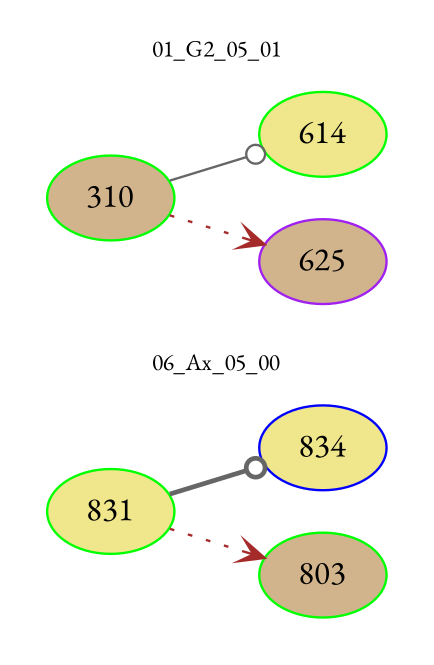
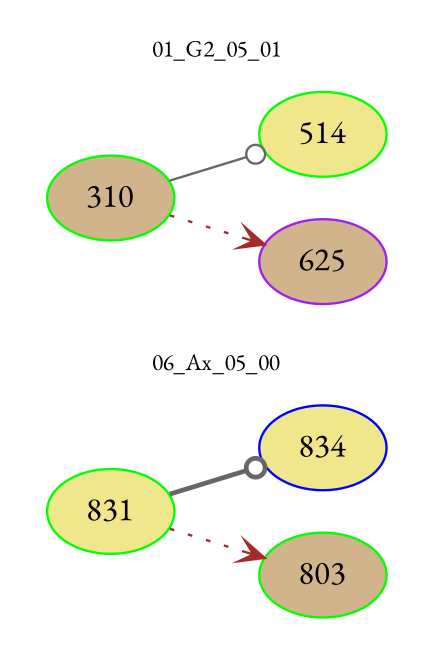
node "614": label "614" -> "514"
